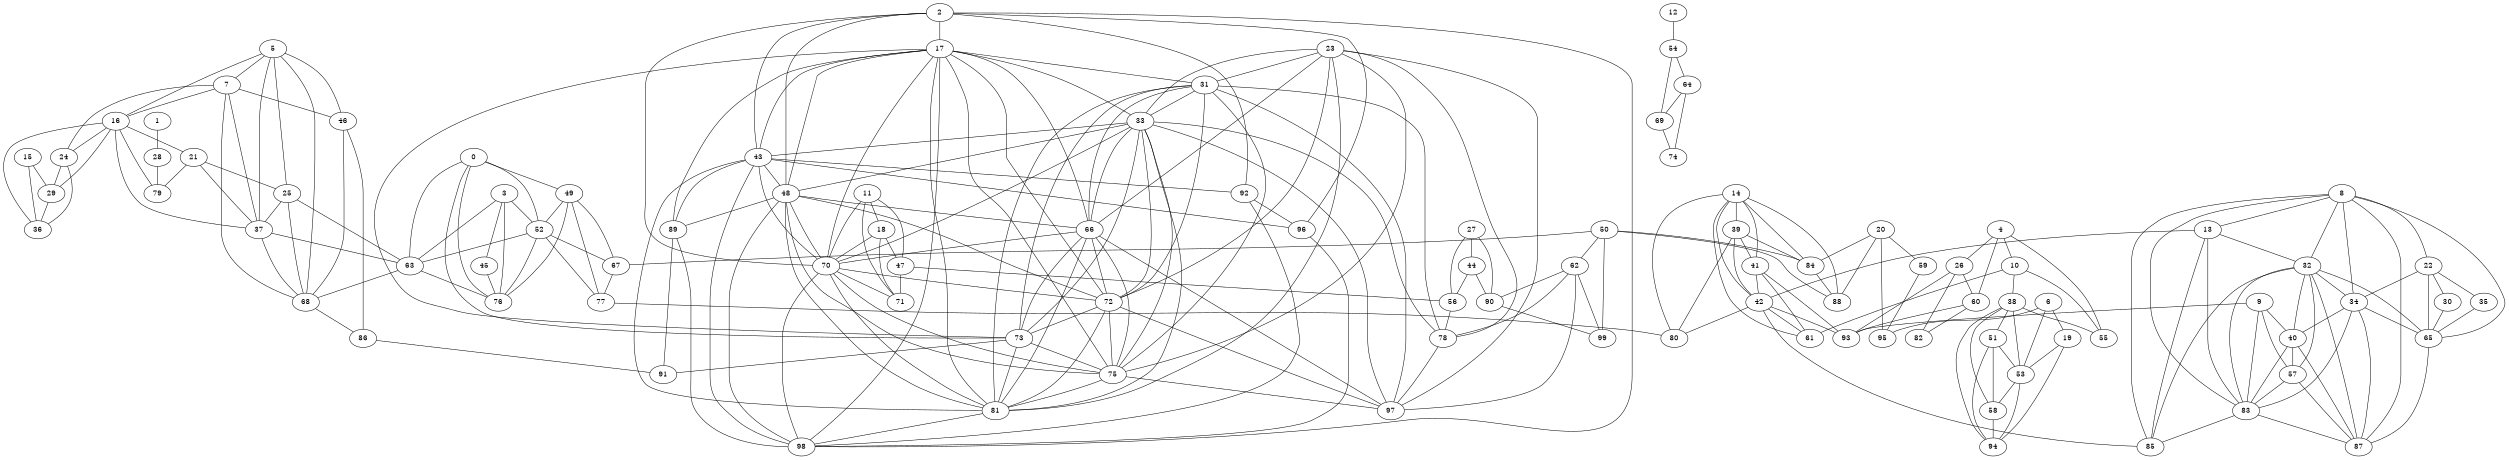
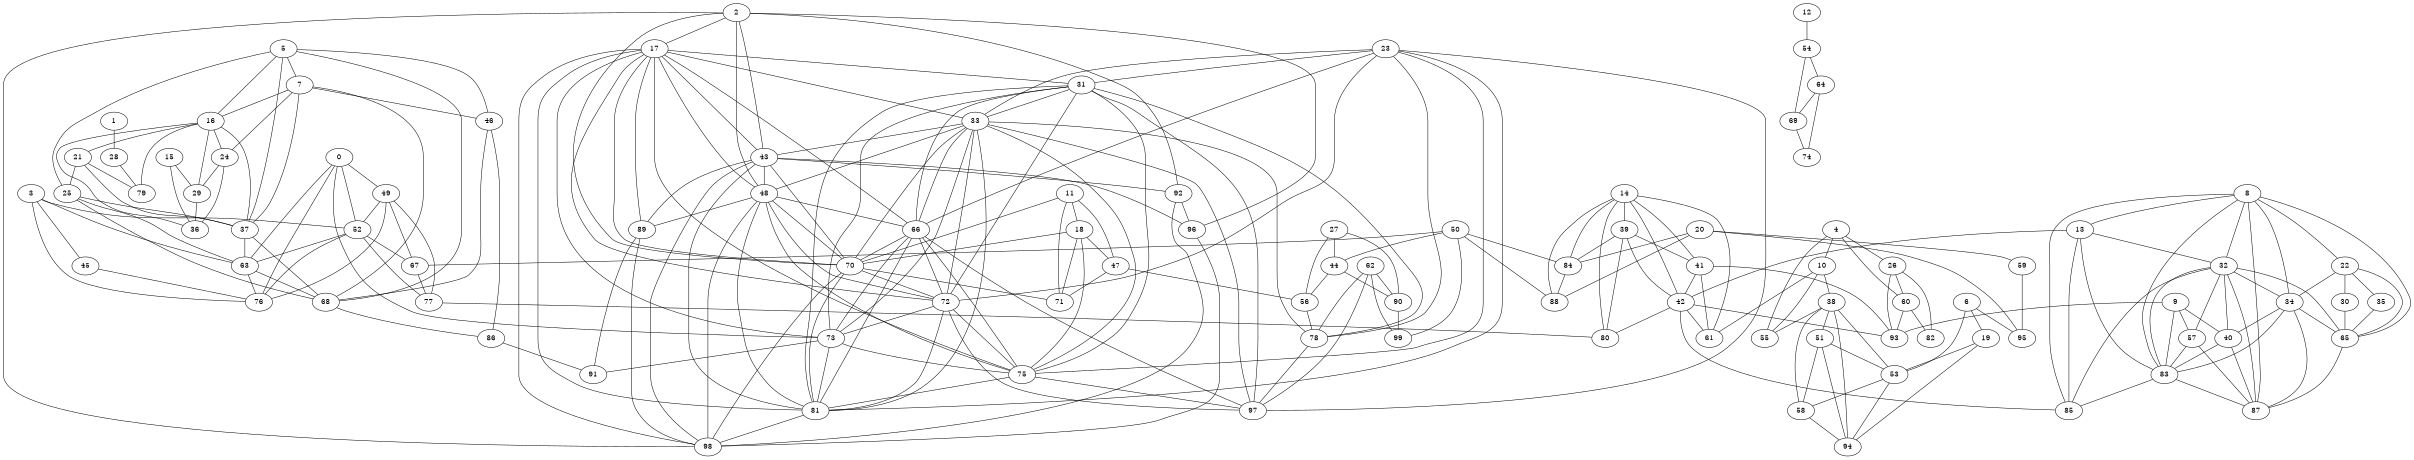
edge "50" -- "62": now "50" -- "44"
edge "70" -- "75": now "18" -- "75"
edge "40" -- "57": removed
